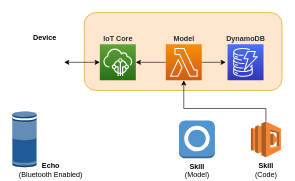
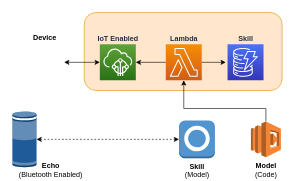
node "IoT Core": label "IoT Core" -> "IoT Enabled"
node "Model": label "Model" -> "Lambda"
node "DynamoDB": label "DynamoDB" -> "Skill"
edge "Echo (Bluetooth Enabled)" -- "Skill (Model)": added
node "Skill (Code)": label "Skill (Code)" -> "Model (Code)"
